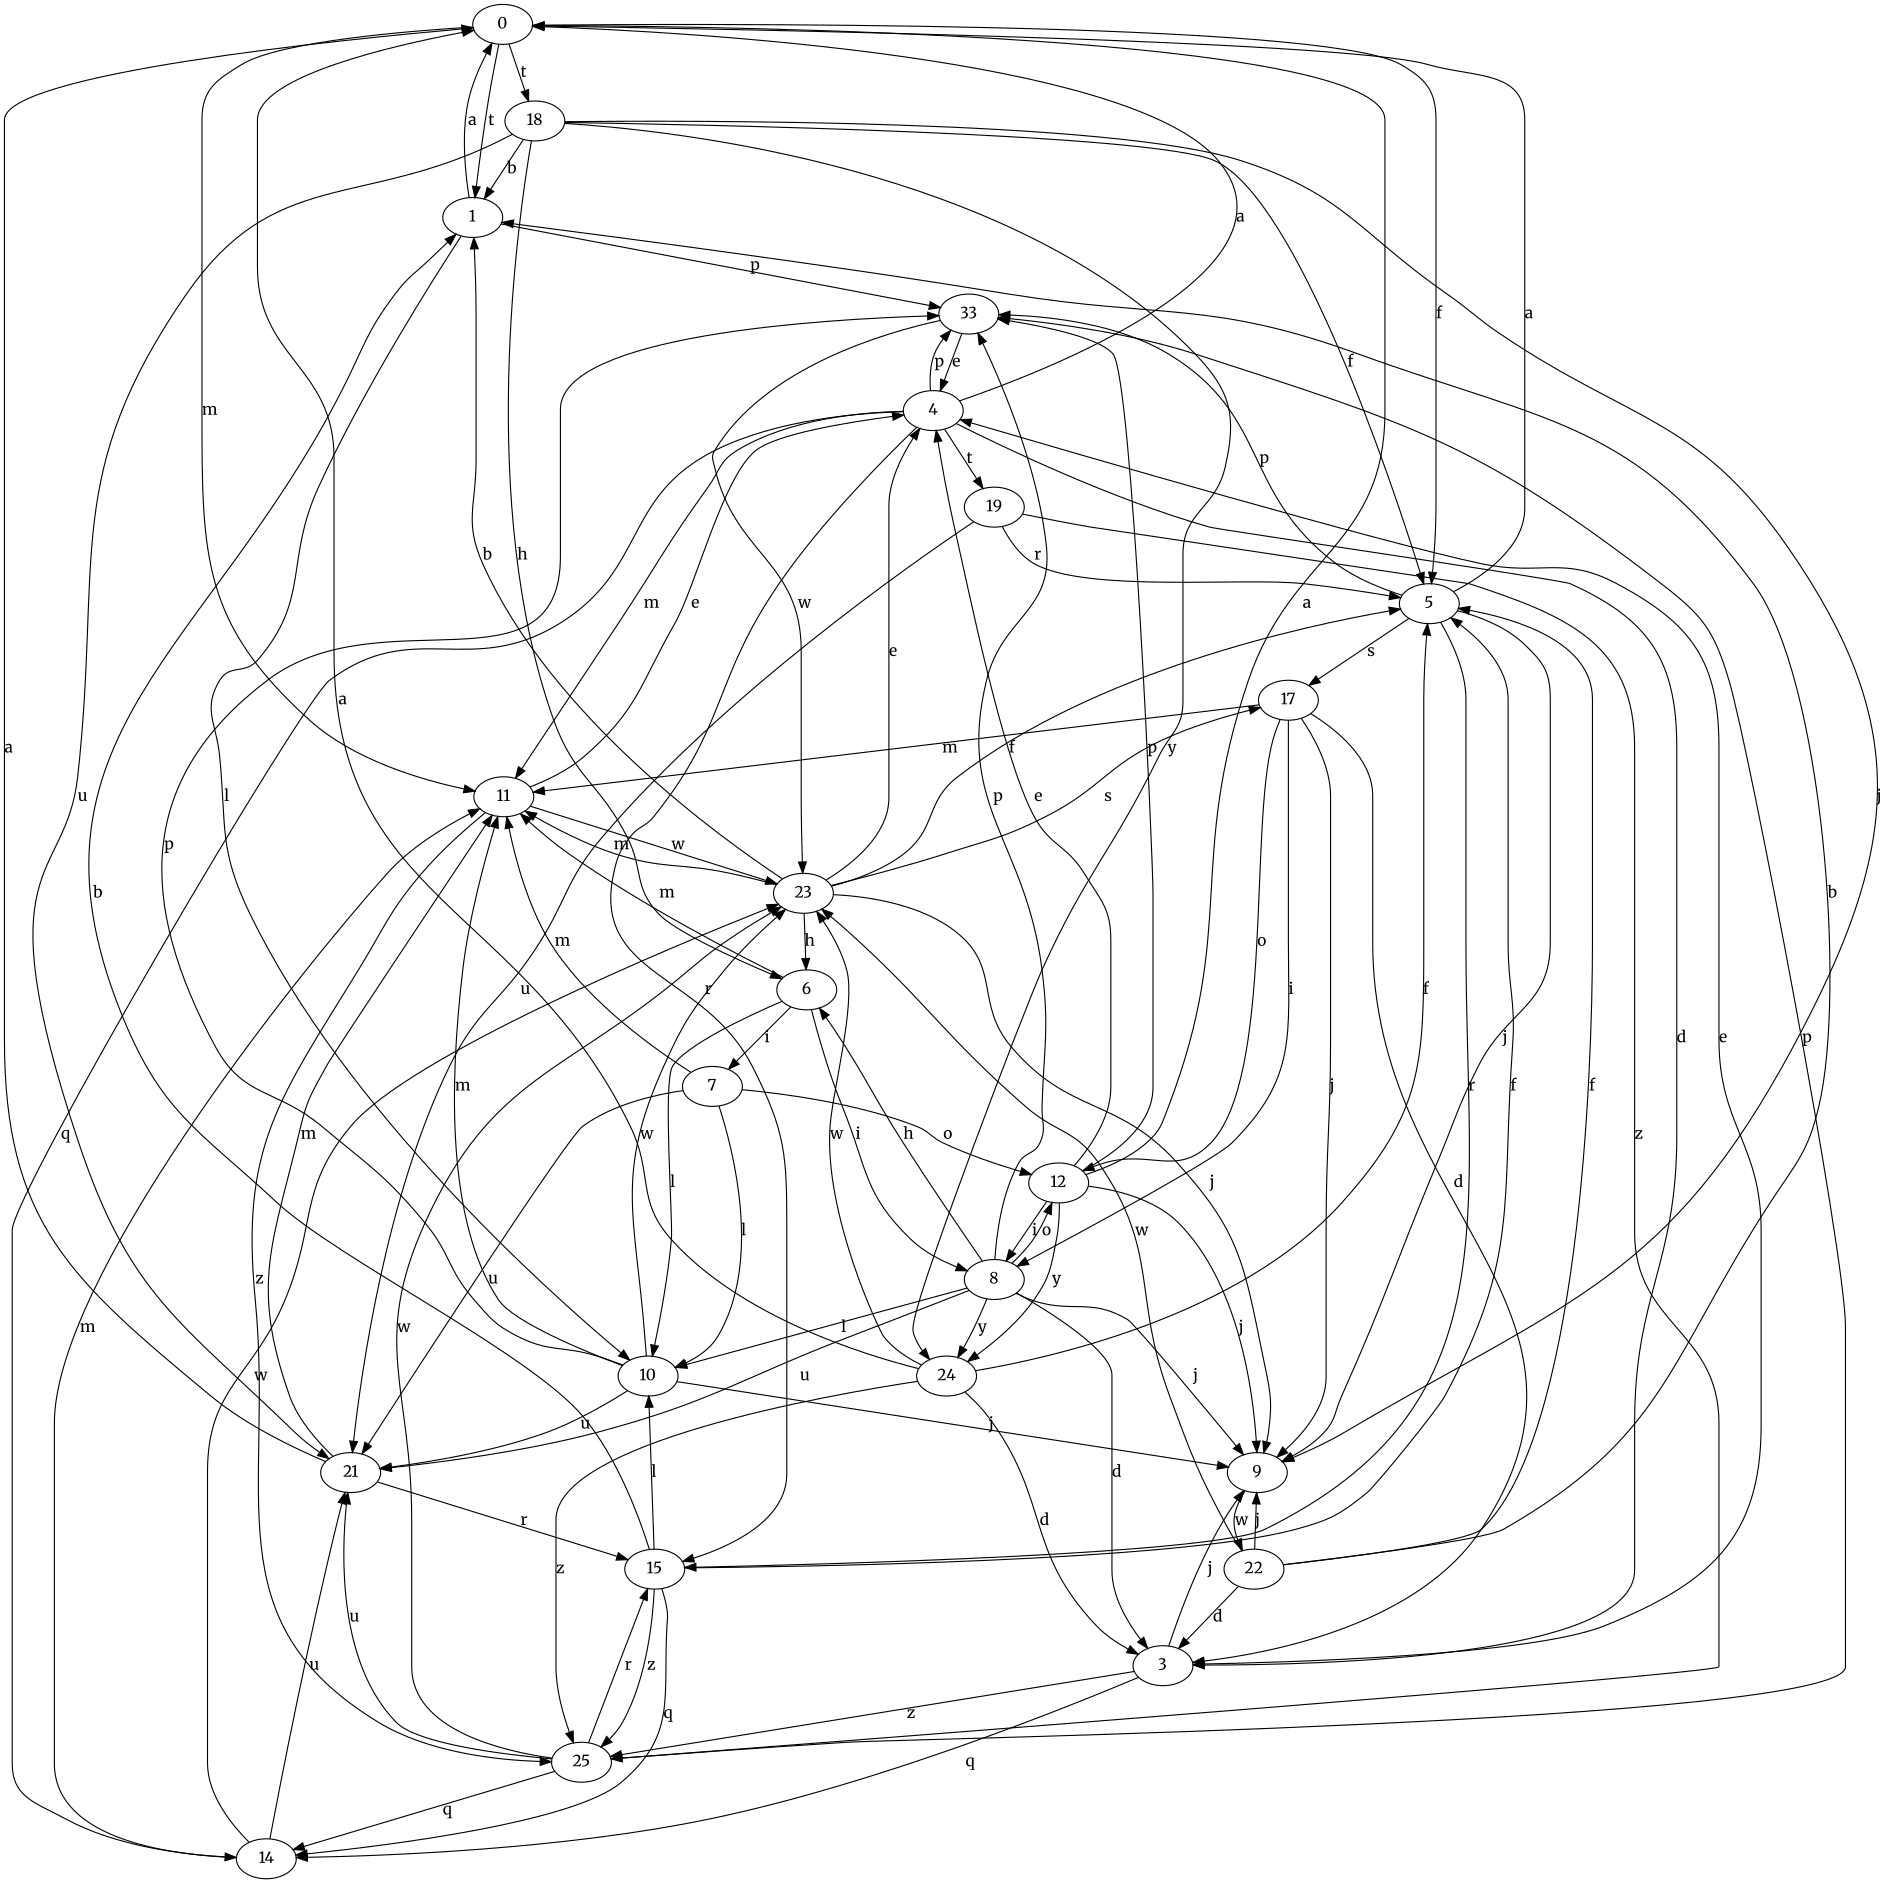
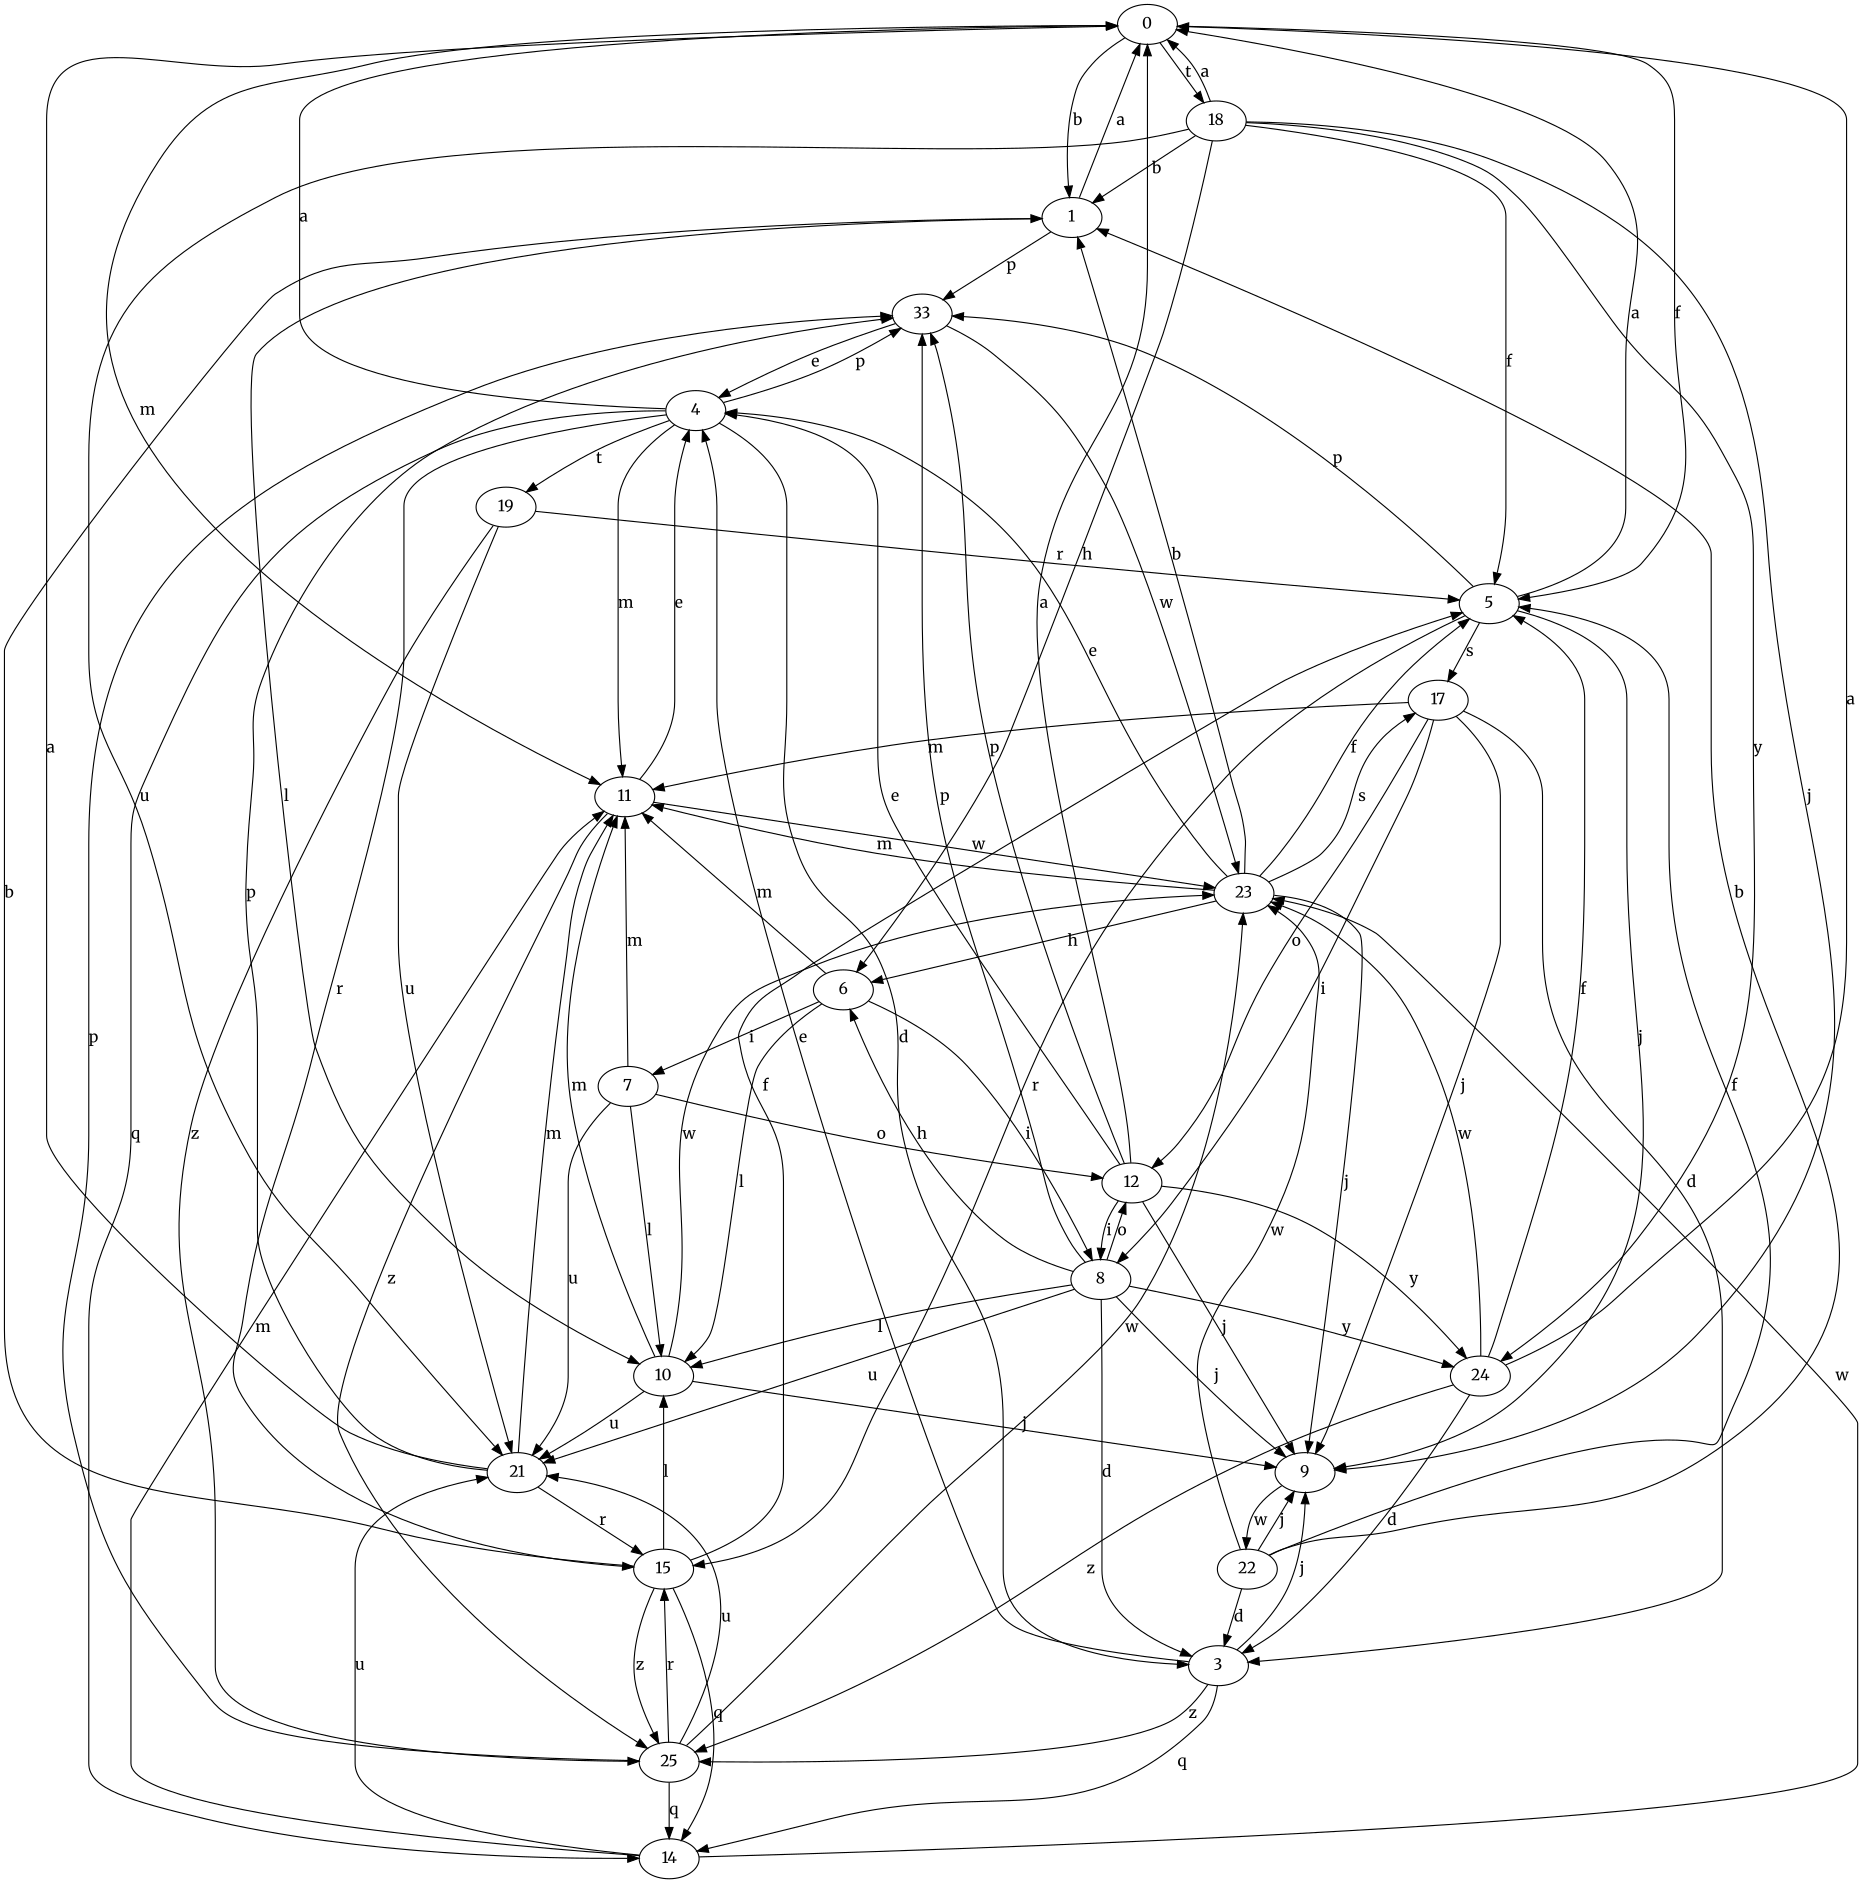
edge "18" -> "0": added, label "a"
edge "0" -> "1": label "t" -> "b"
edge "10" -> "33": now "21" -> "33"
